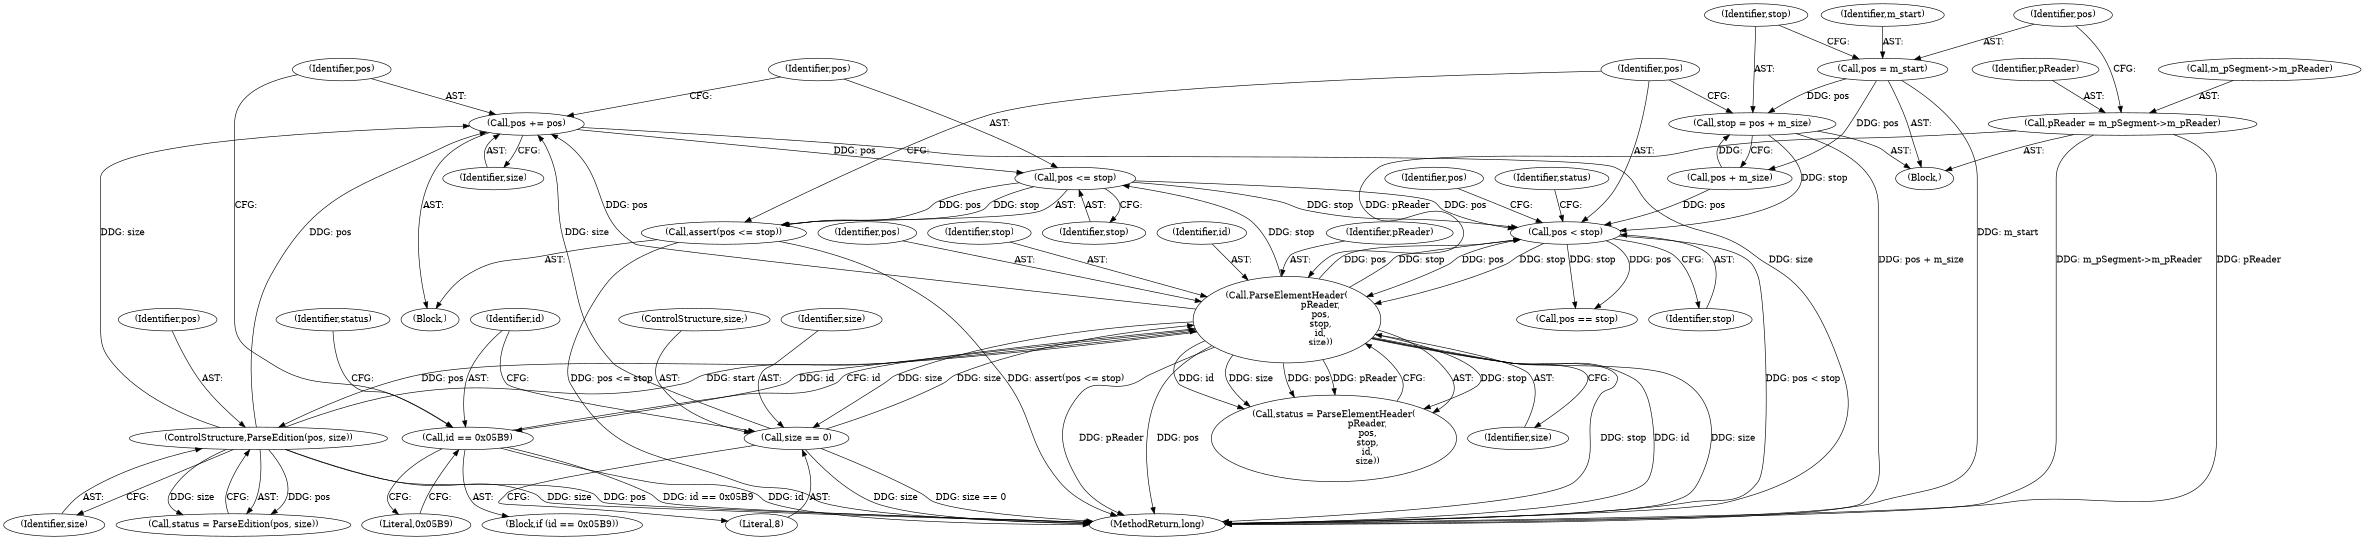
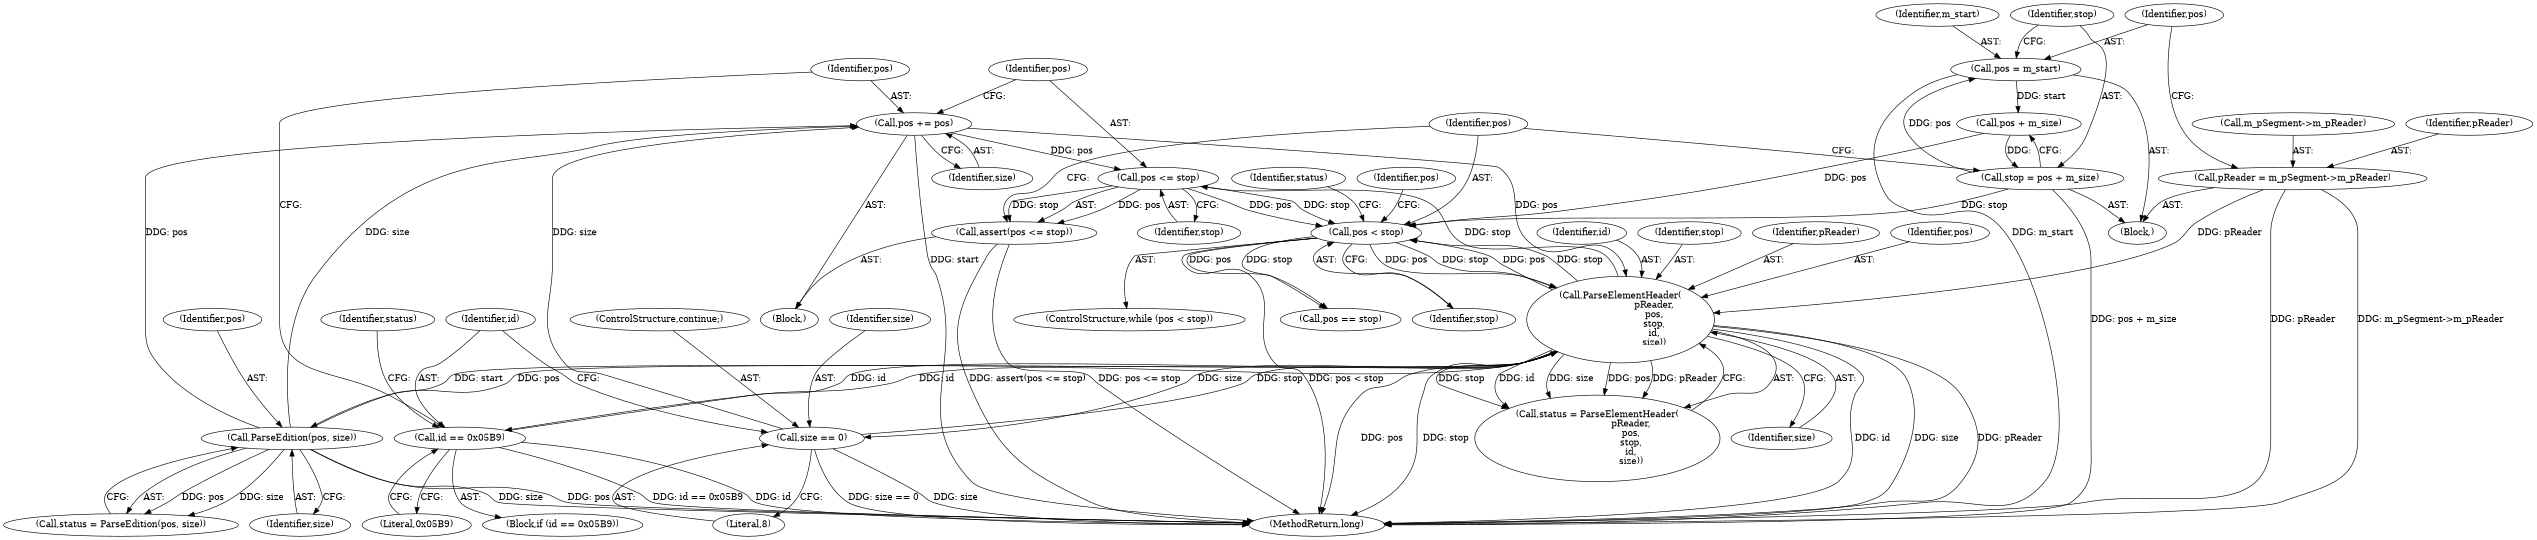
edge "(Call,pos = m_start)" -> "(Call,stop = pos + m_size)": reversed
edge "(Call,pos = m_start)" -> "(Call,pos + m_size)": label "DDG: pos" -> "DDG: start"
edge "(Call,pos += pos)" -> "(MethodReturn,long)": label "DDG: size" -> "DDG: start"
edge "(Call,ParseElementHeader( pReader, pos, stop, id, size))" -> "(Call,pos += pos)": reversed
node "(ControlStructure,size;)": label "(ControlStructure,size;)" -> "(ControlStructure,continue;)"
node "(ControlStructure,while (pos < stop))": added
edge "(Call,id == 0x05B9)" -> "(Call,ParseElementHeader( pReader, pos, stop, id, size))": label "CFG: id" -> "DDG: id"
edge "(Call,size == 0)" -> "(Call,ParseElementHeader( pReader, pos, stop, id, size))": label "DDG: size" -> "DDG: stop"
node "(ControlStructure,ParseEdition(pos, size))": label "(ControlStructure,ParseEdition(pos, size))" -> "(Call,ParseEdition(pos, size))"
